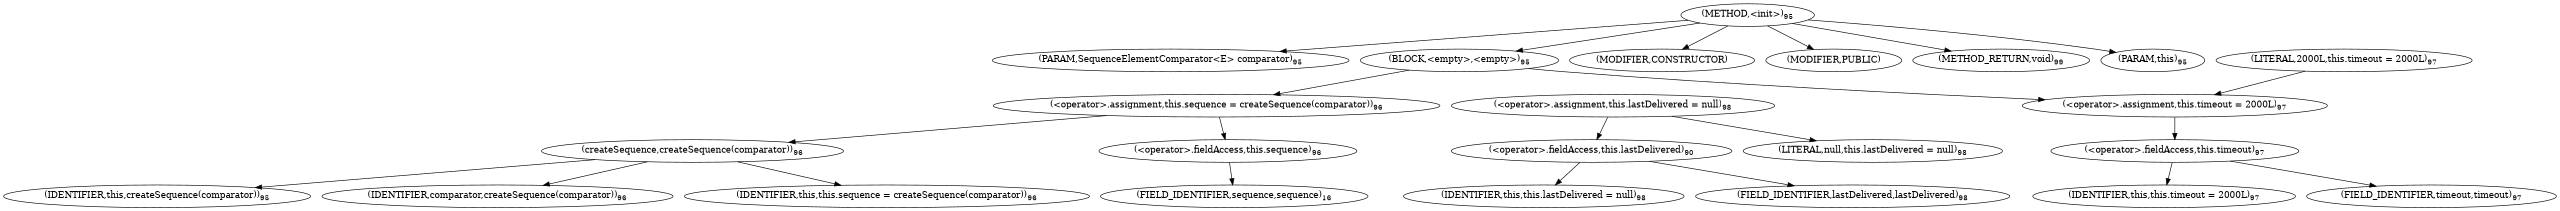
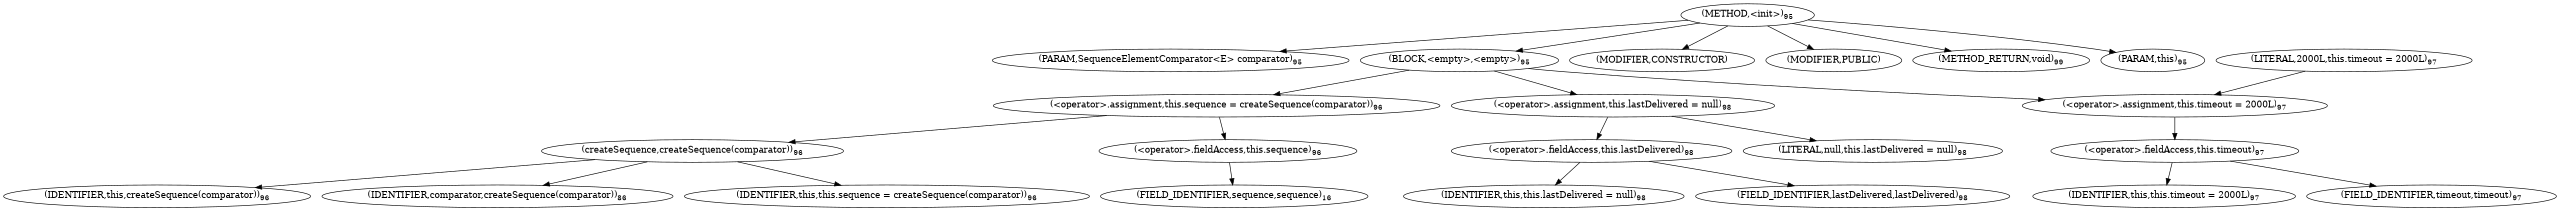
edge "(BLOCK,<empty>,<empty>)" -> "(<operator>.assignment,this.lastDelivered = null)": added
node "(<operator>.fieldAccess,this.lastDelivered)": text "90" -> "98"
node "(IDENTIFIER,this,createSequence(comparator))": text "95" -> "96"
node "(IDENTIFIER,comparator,createSequence(comparator))": text "96" -> "86"
